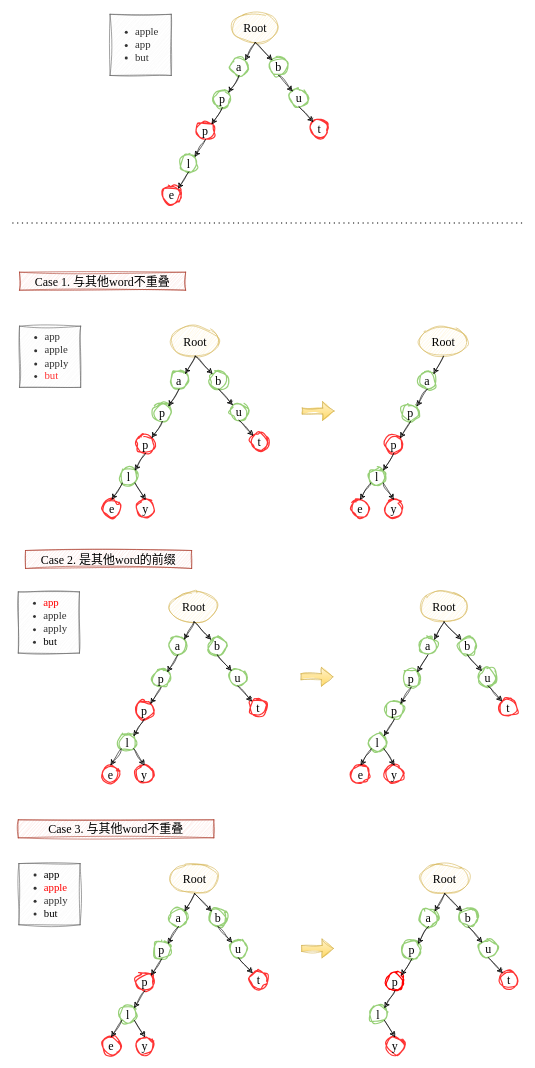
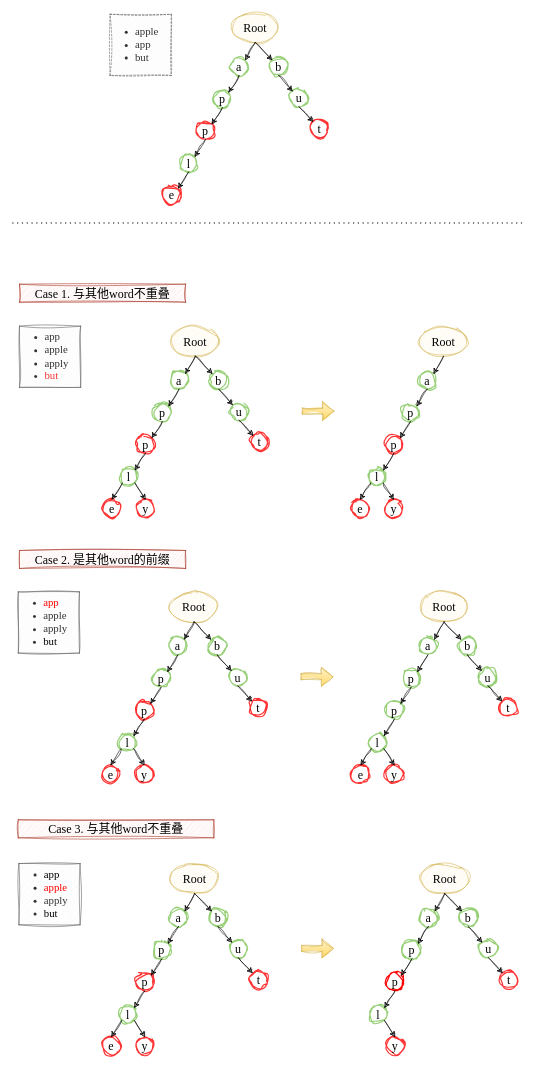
node "apple app but": style solid -> dashed
node "Case 1. 与其他word不重叠": moved (103, 281) -> (103, 293)
node "Case 2. 是其他word的前缀": moved (109, 560) -> (103, 560)
